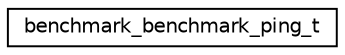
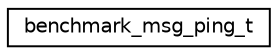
node "benchmark_benchmark_ping_t": label "benchmark_benchmark_ping_t" -> "benchmark_msg_ping_t"
